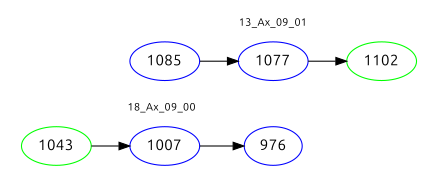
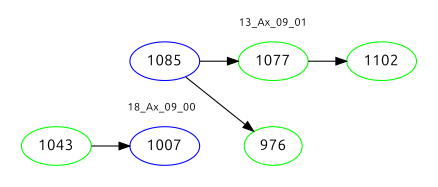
node "1077": color blue -> green
edge "1007" -> "976": now "1085" -> "976"
node "976": color blue -> green
